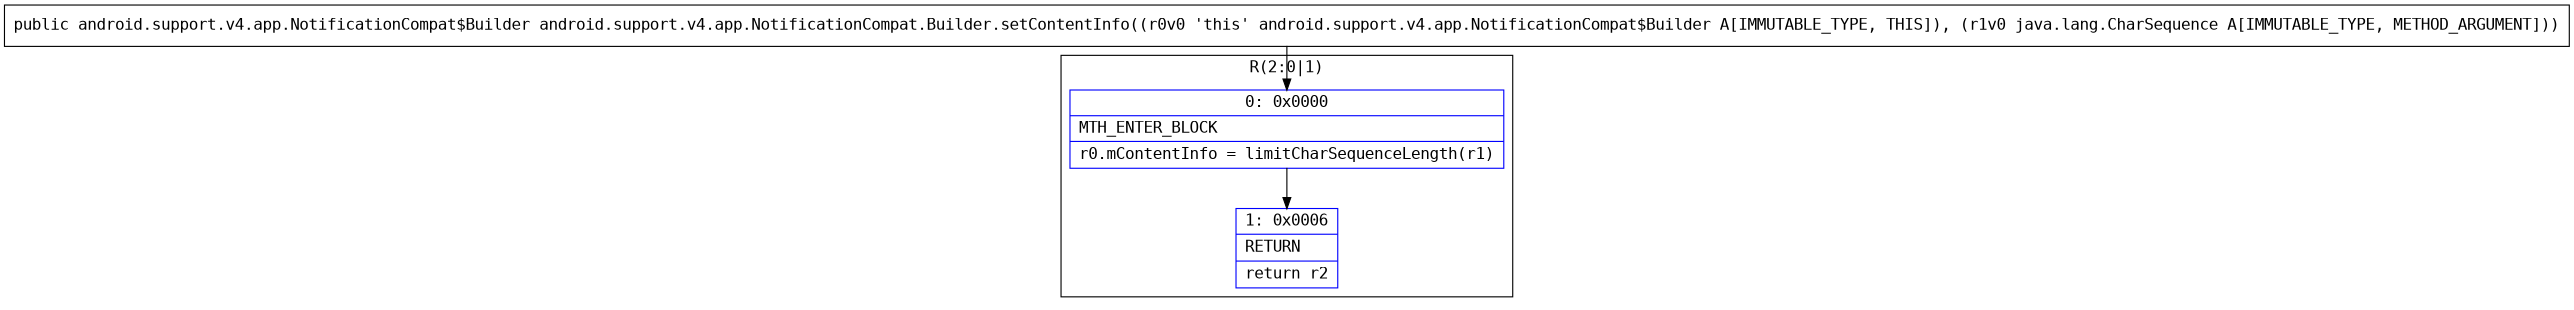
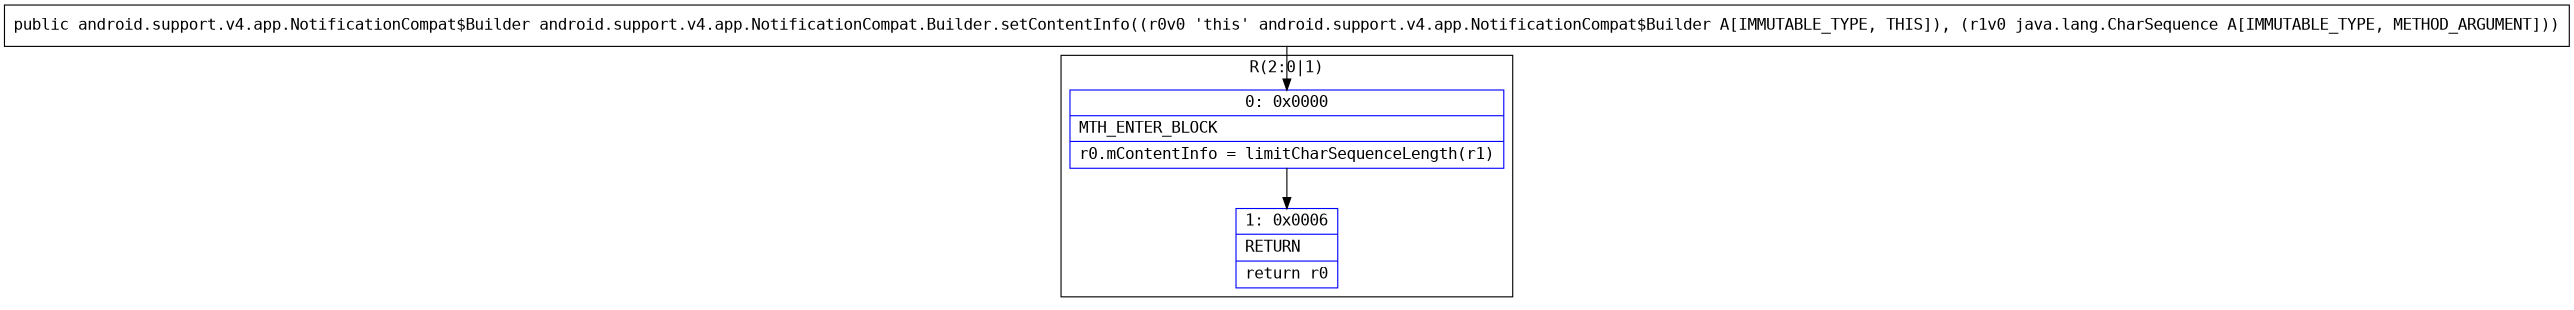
node "1: 0x0006": text "return r2" -> "return r0"
